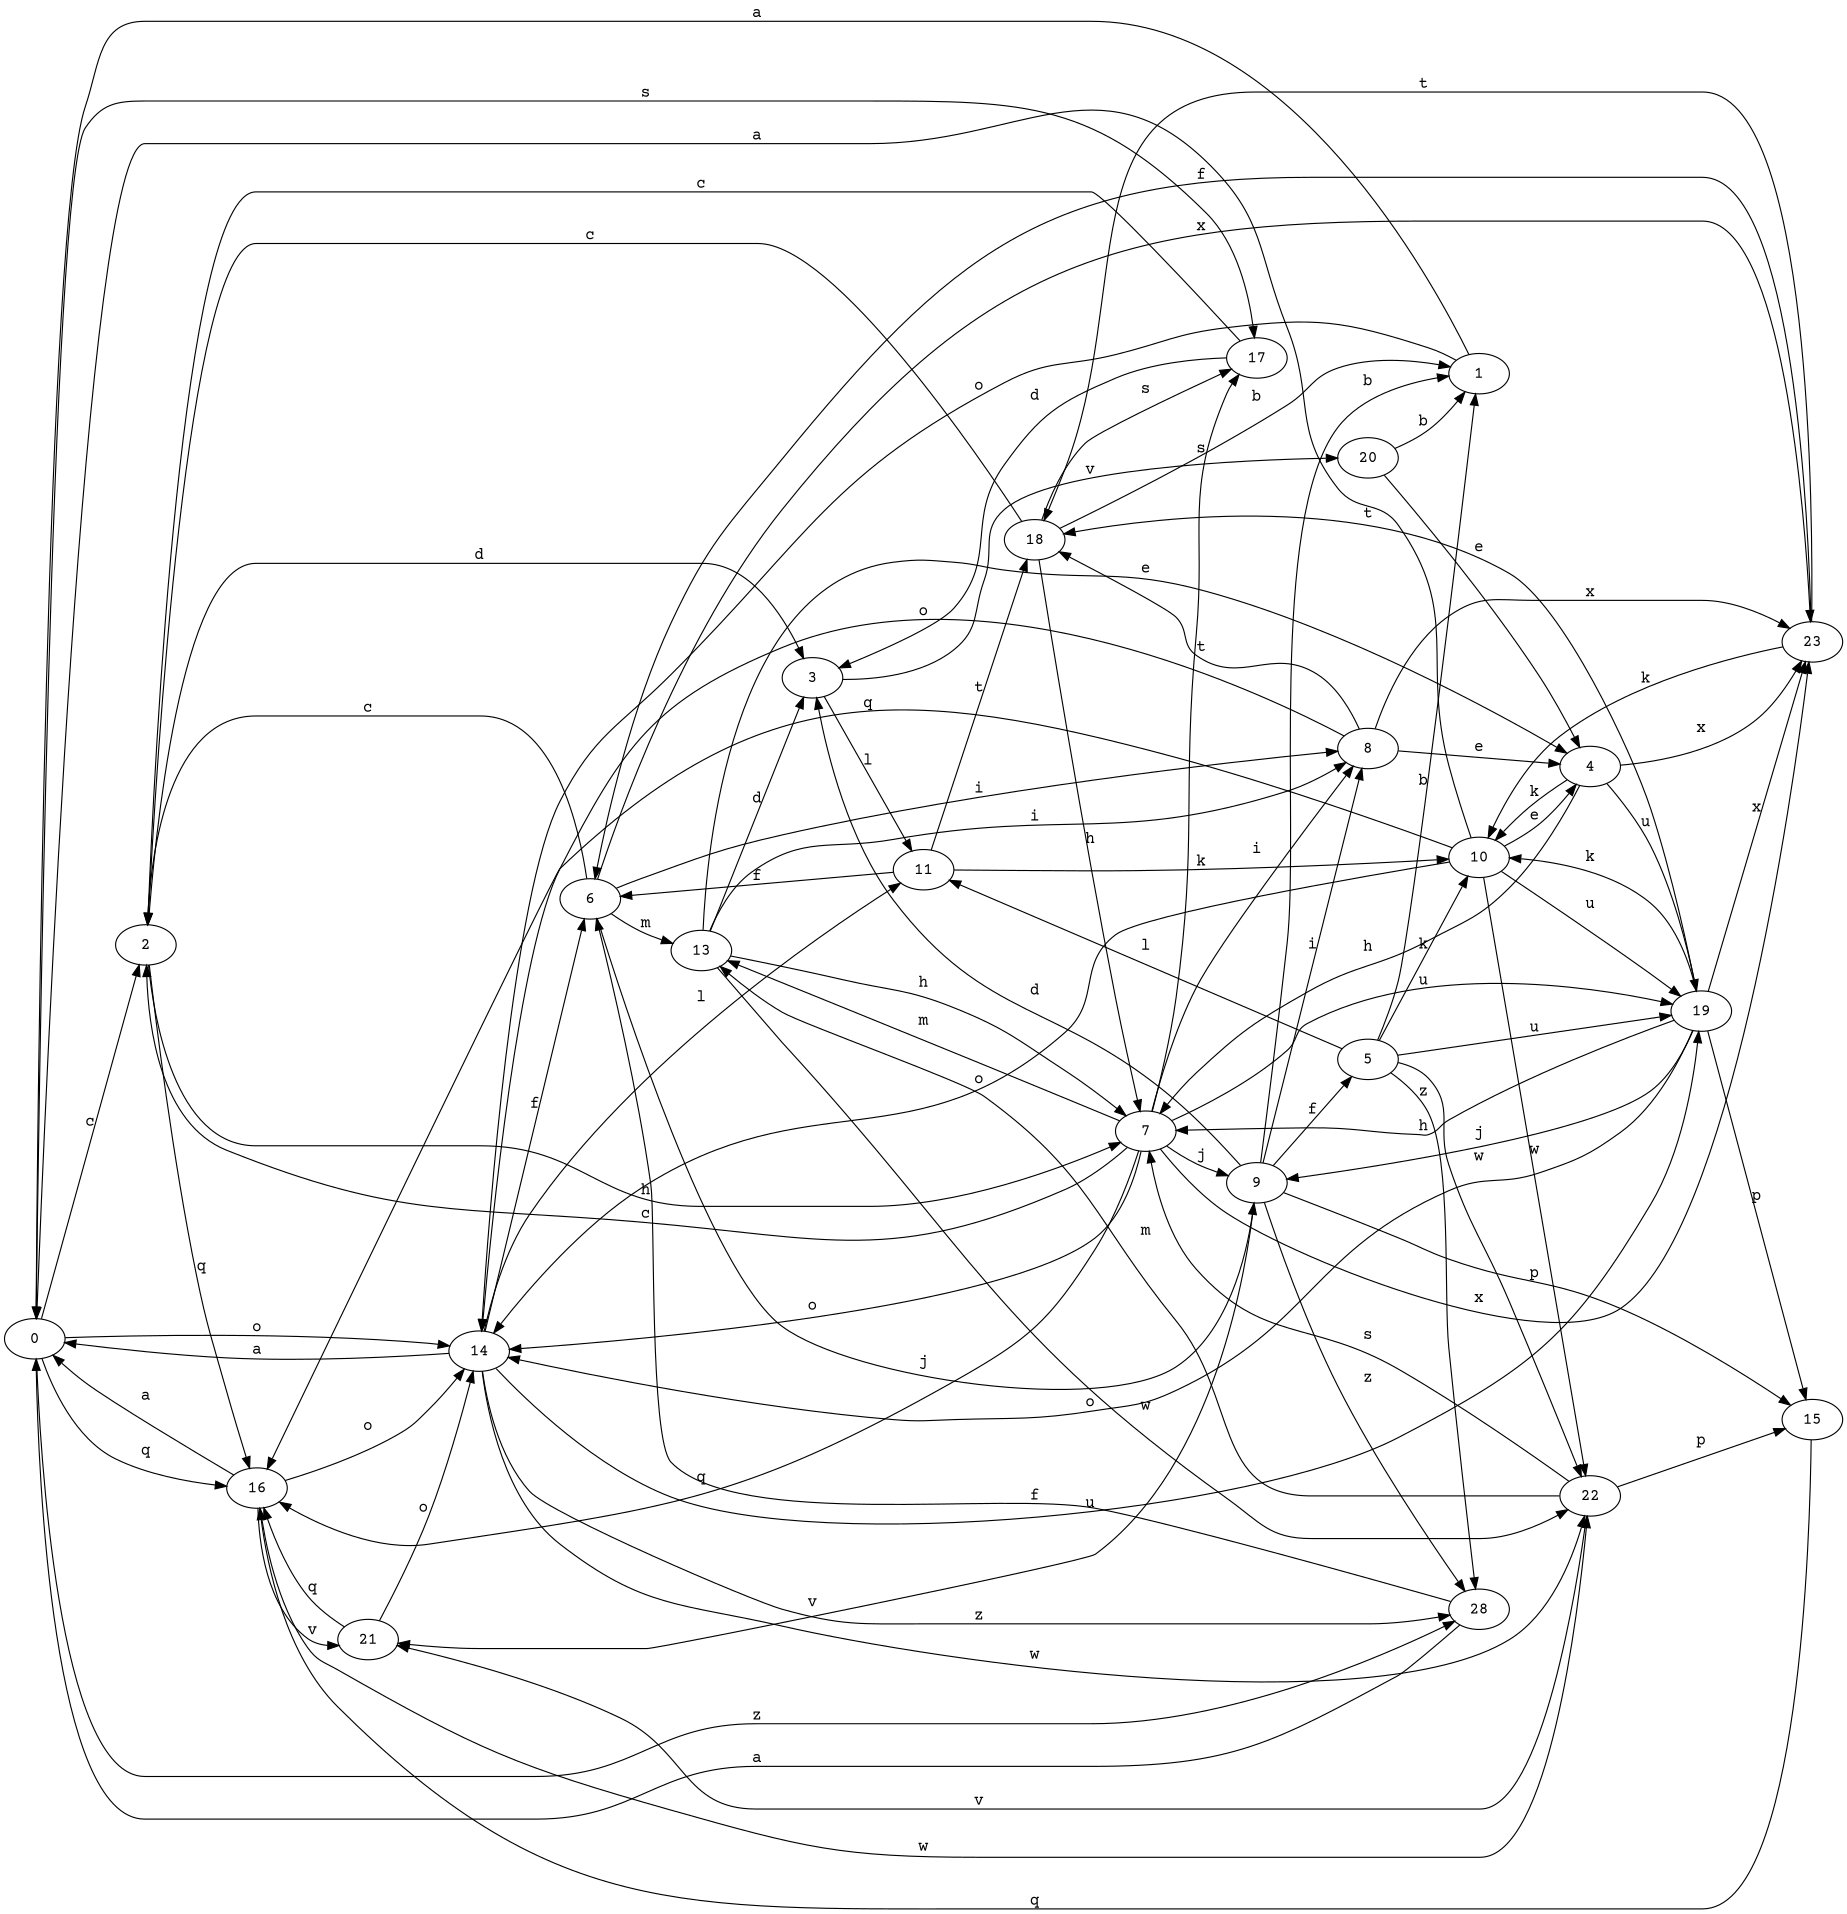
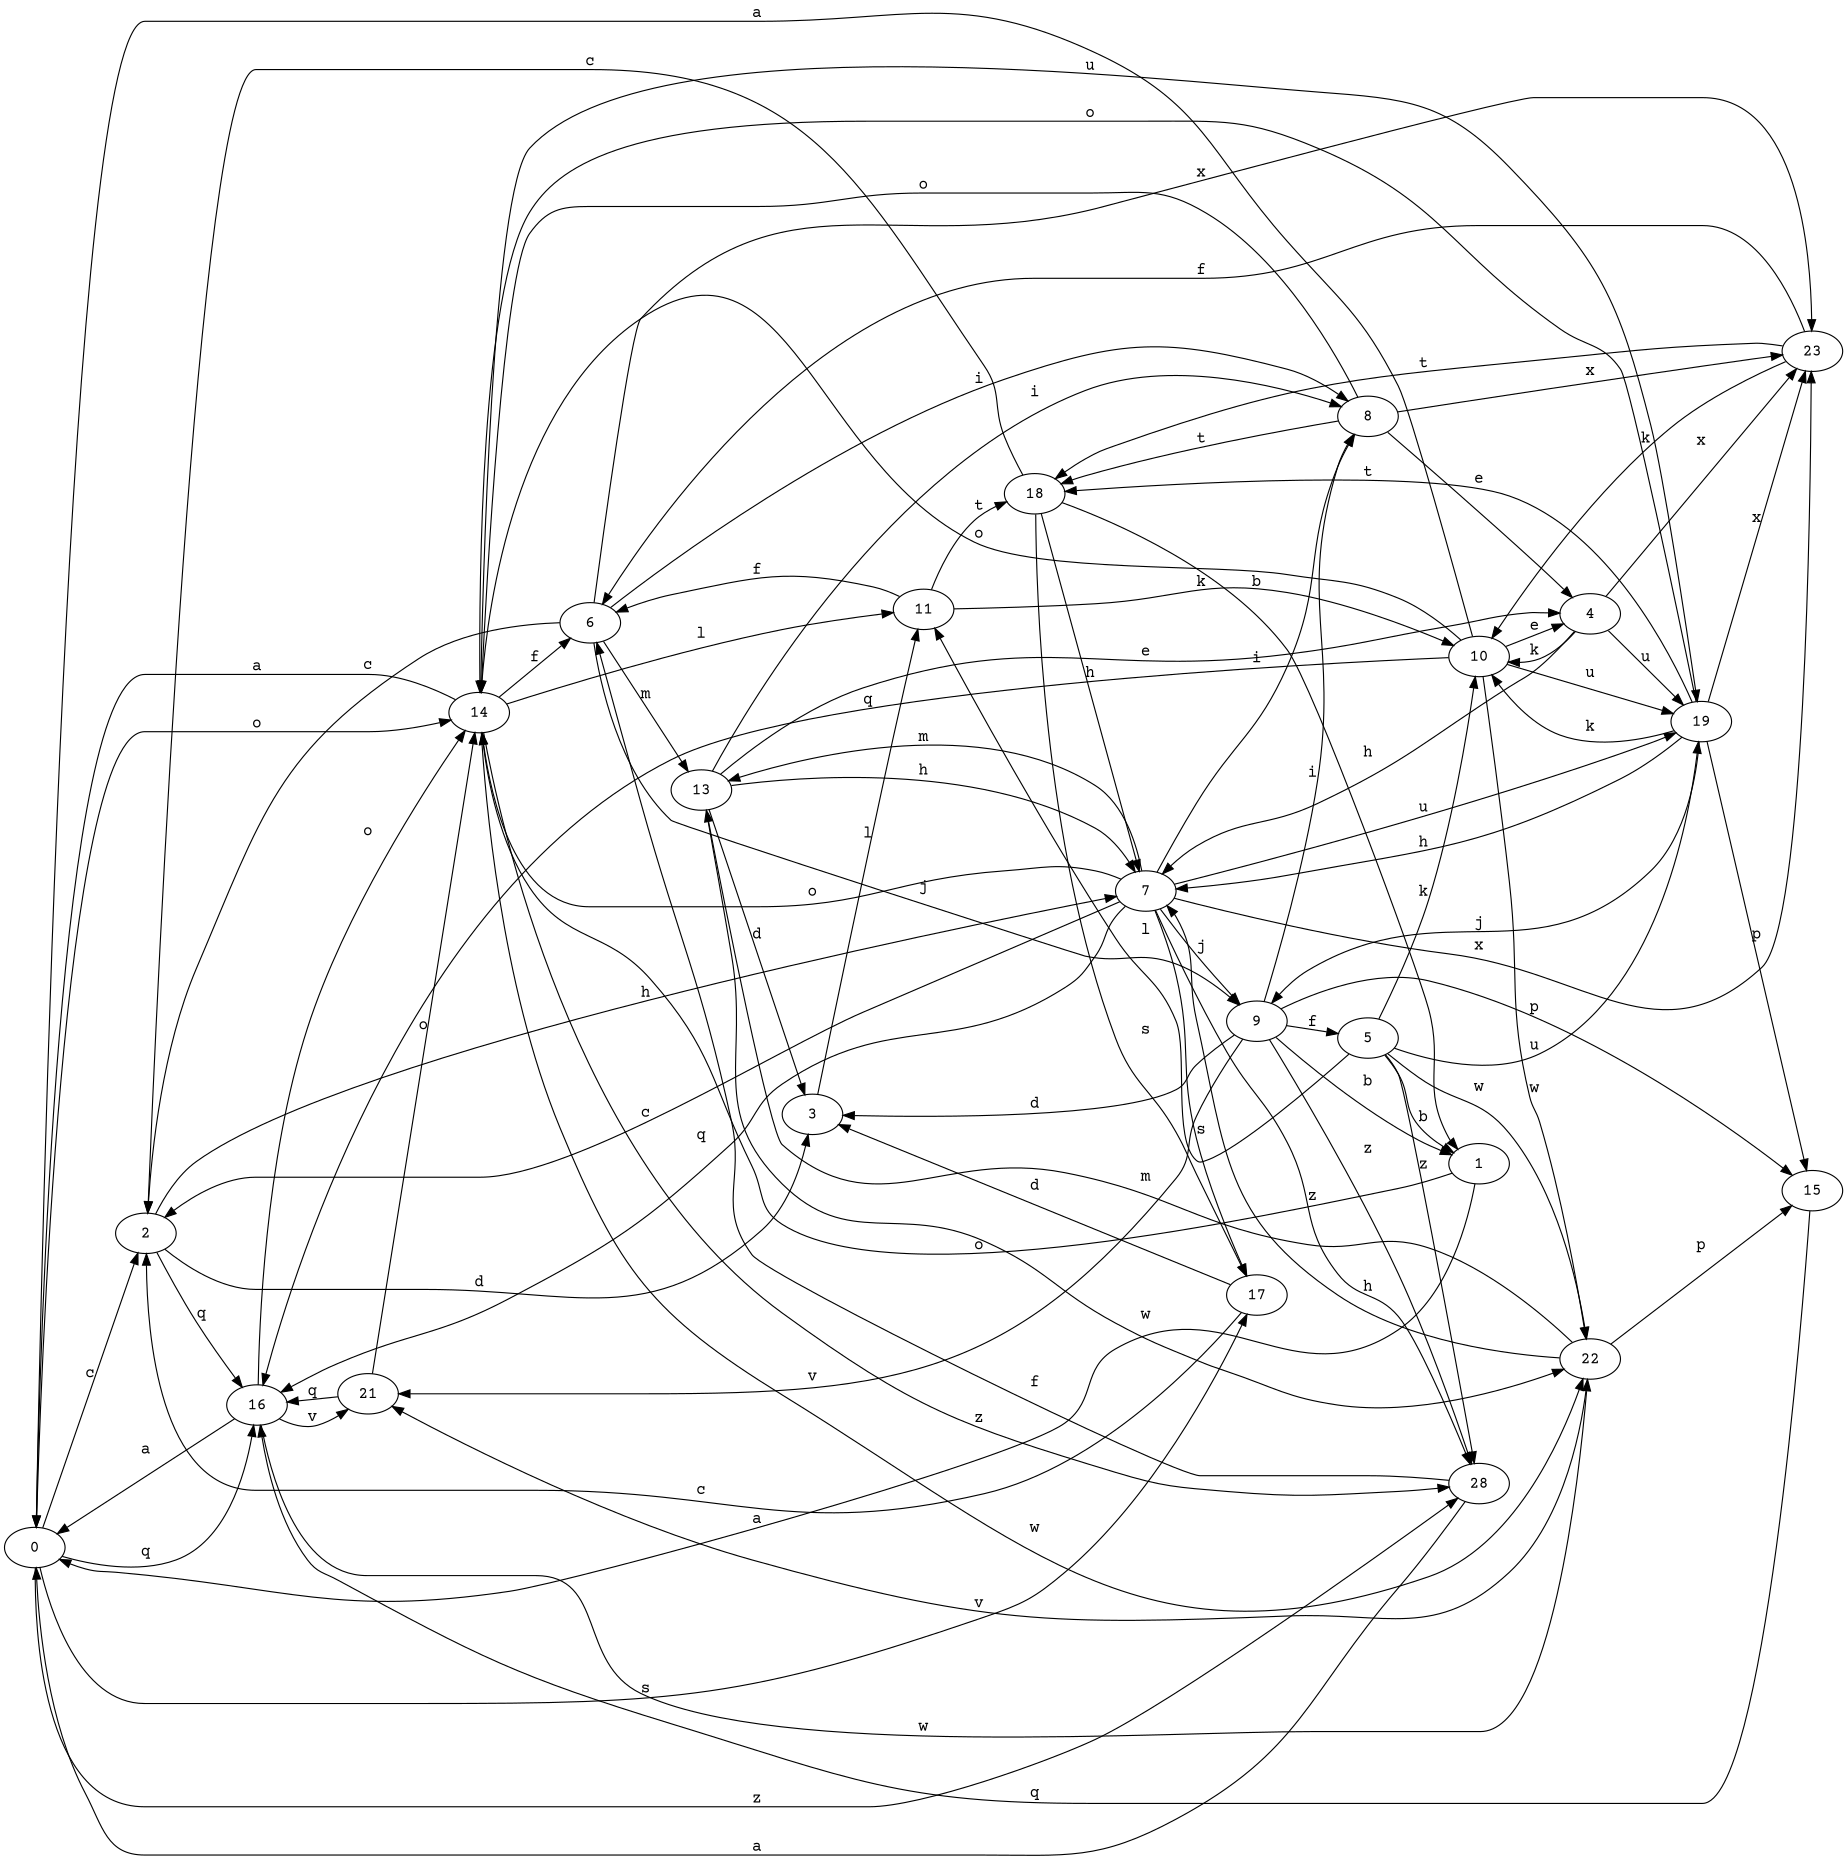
node "20": removed
edge "7" -> "28": added, label "z"
edge "22" -> "7": label "s" -> "h"
